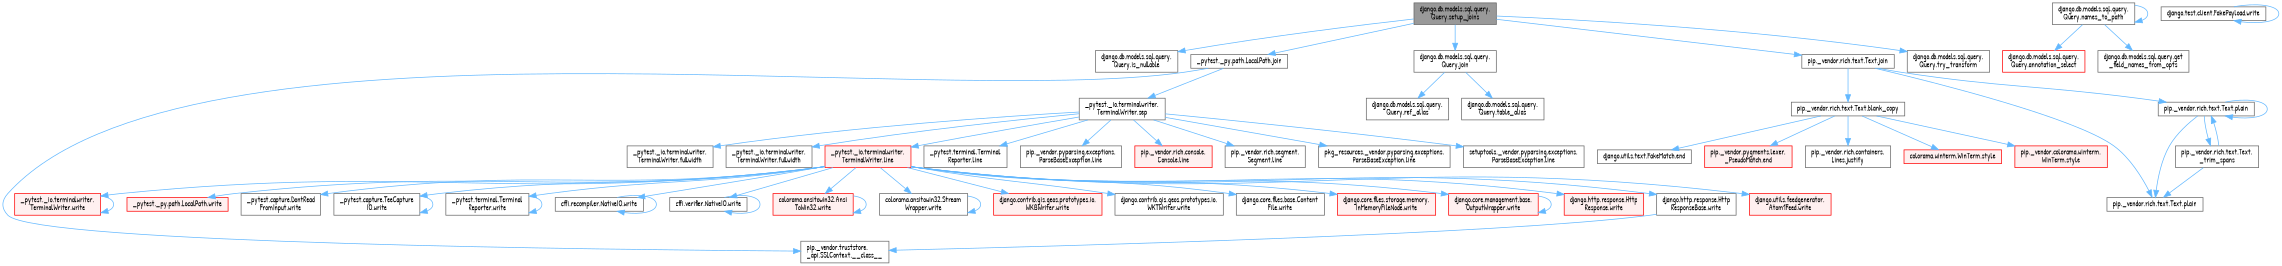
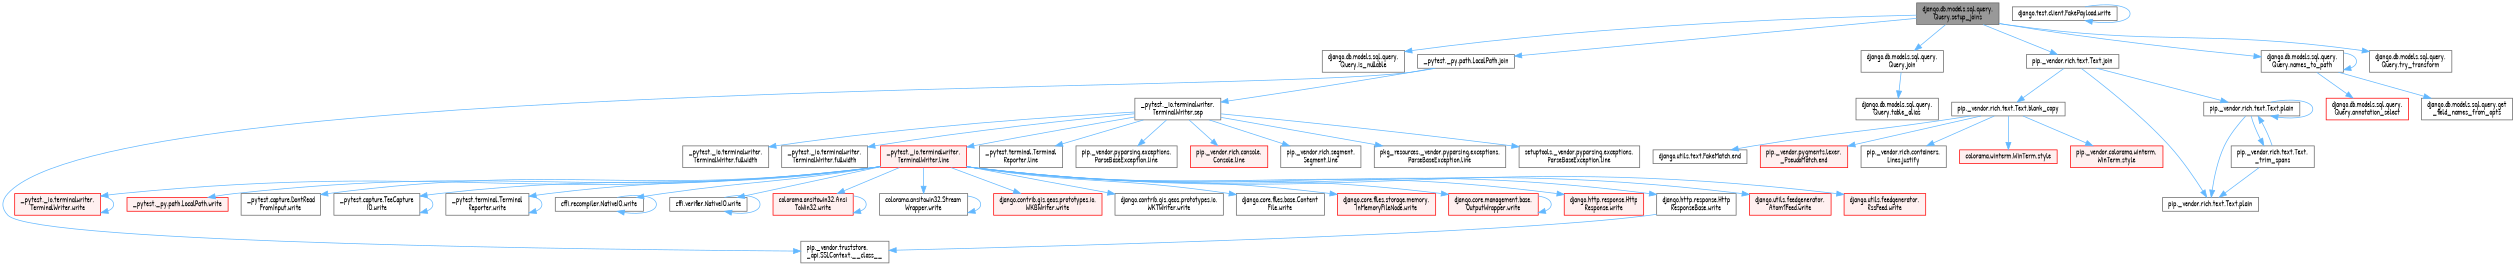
edge "django.db.models.sql.query. Query.setup_joins" -> "django.db.models.sql.query. Query.names_to_path": added
node "django.db.models.sql.query. Query.ref_alias": removed
node "django.utils.feedgenerator. RssFeed.write": added
